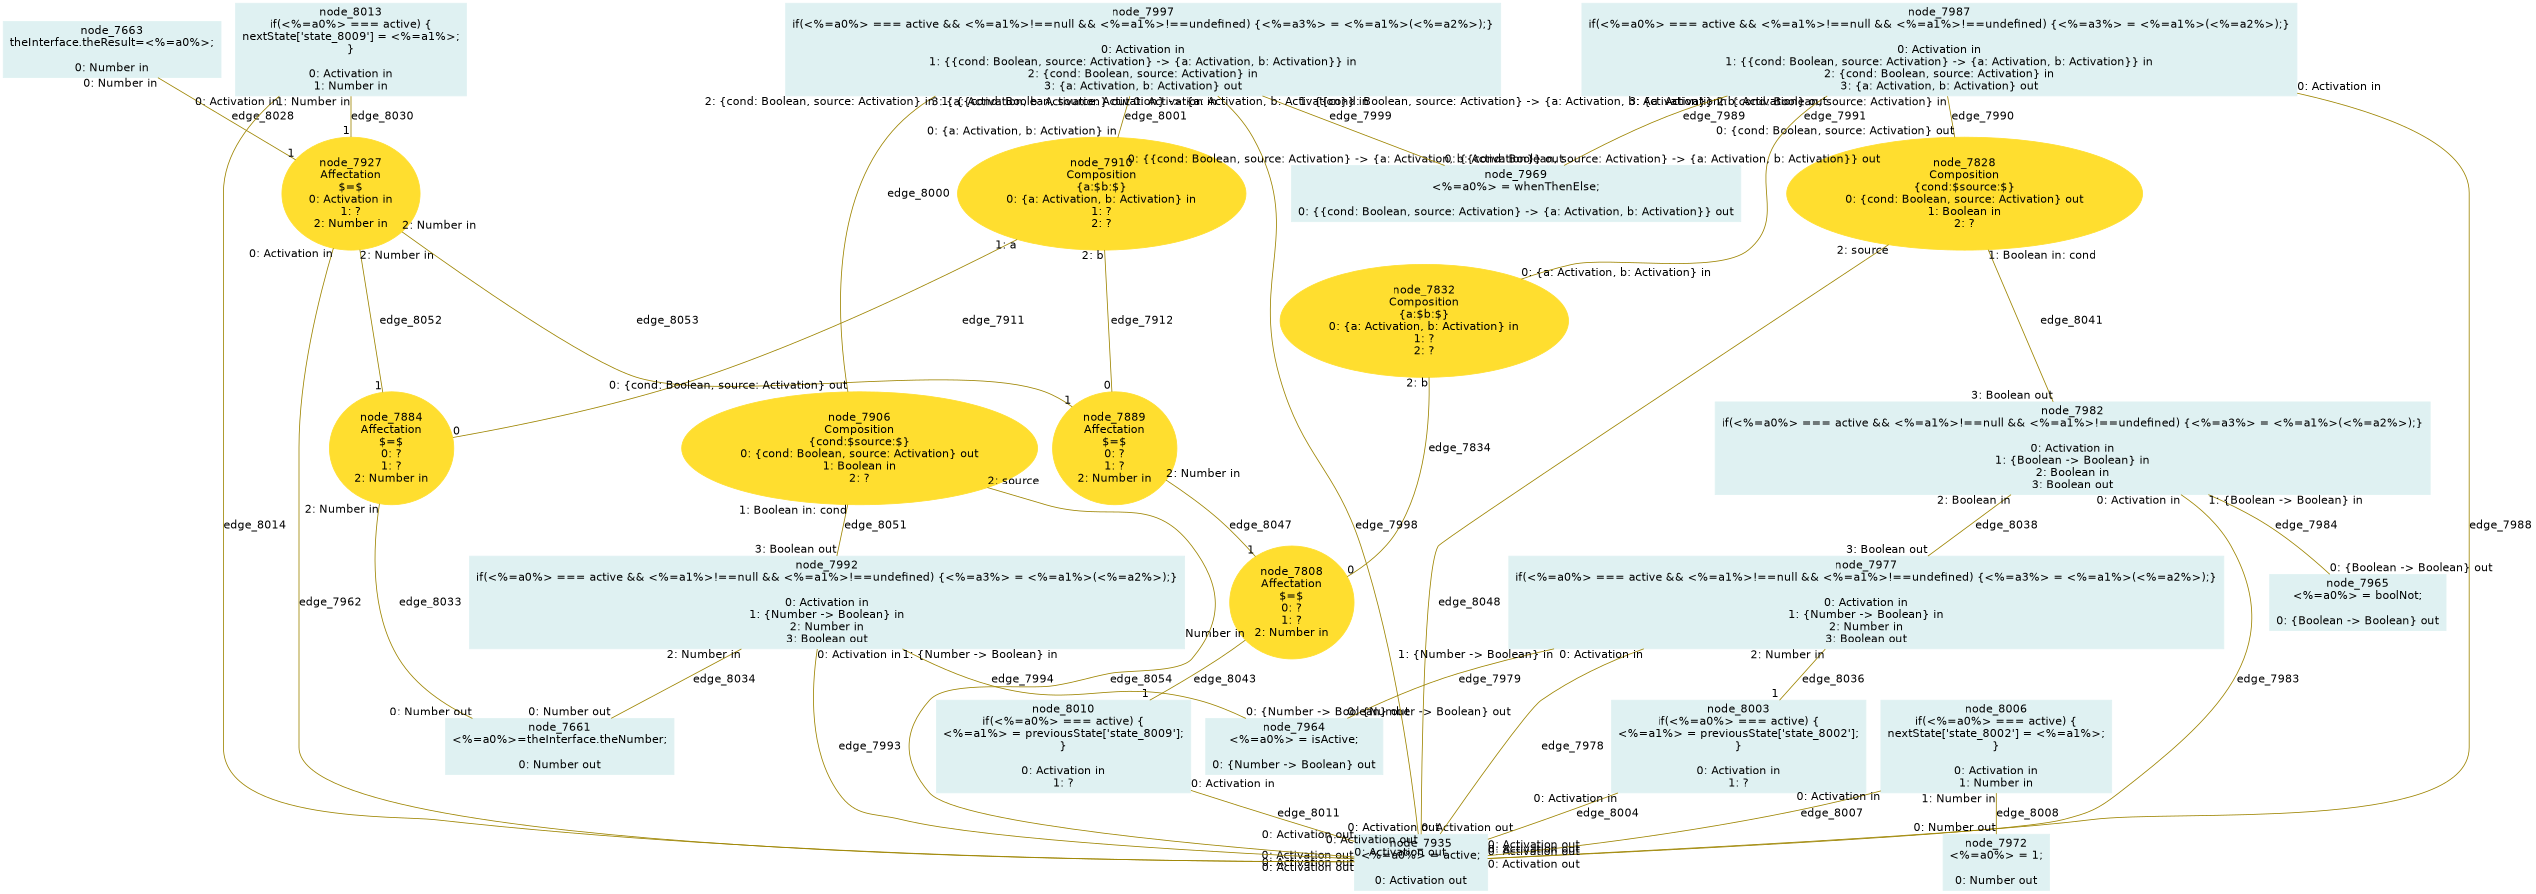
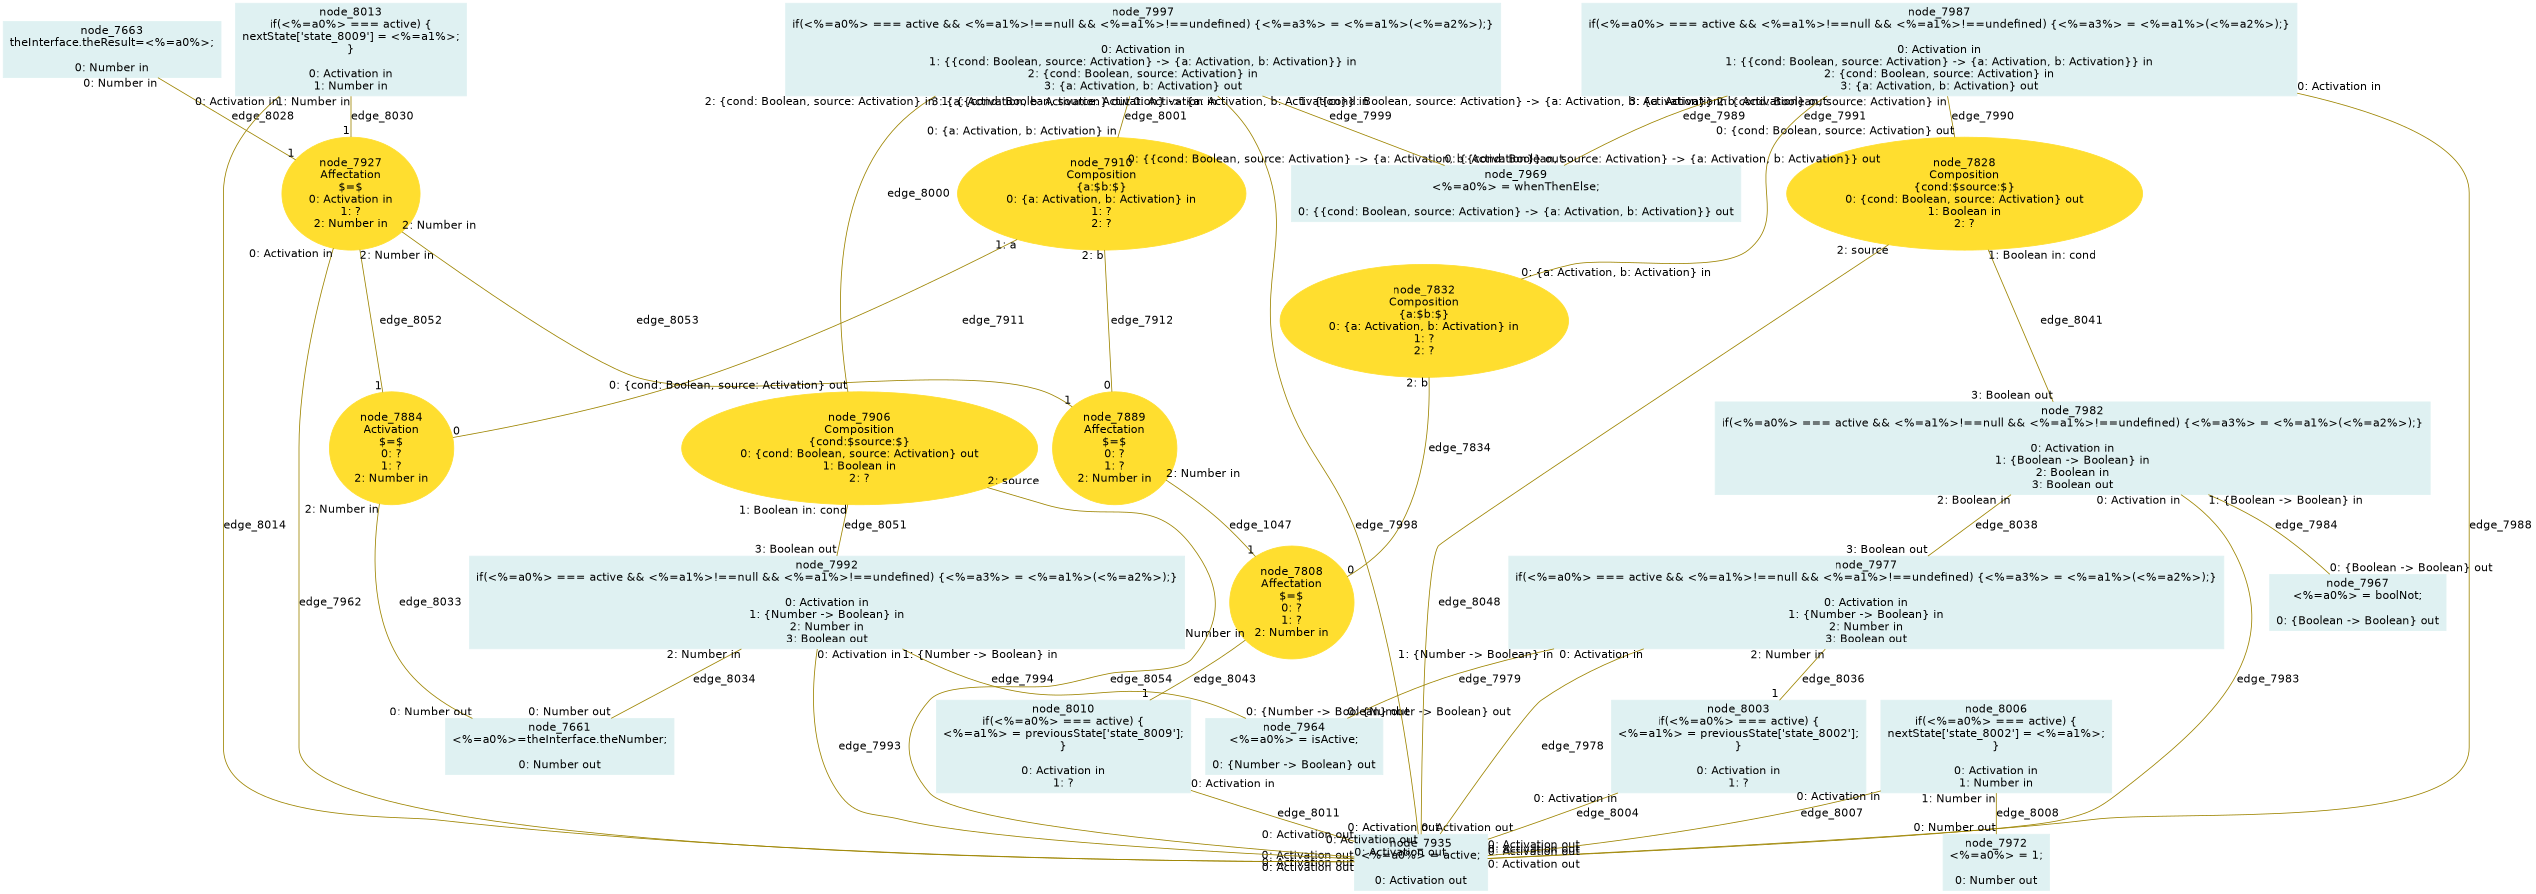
node "node_7884 Affectation $=$ 0: ? 1: ? 2: Number in": label "node_7884 Affectation $=$ 0: ? 1: ? 2: Number in" -> "node_7884 Activation $=$ 0: ? 1: ? 2: Number in"
edge "node_7889 Affectation $=$ 0: ? 1: ? 2: Number in" -- "node_7808 Affectation $=$ 0: ? 1: ? 2: Number in": label "edge_8047" -> "edge_1047"
node "node_7965 <%=a0%> = boolNot; 0: {Boolean -> Boolean} out": label "node_7965 <%=a0%> = boolNot; 0: {Boolean -> Boolean} out" -> "node_7967 <%=a0%> = boolNot; 0: {Boolean -> Boolean} out"
